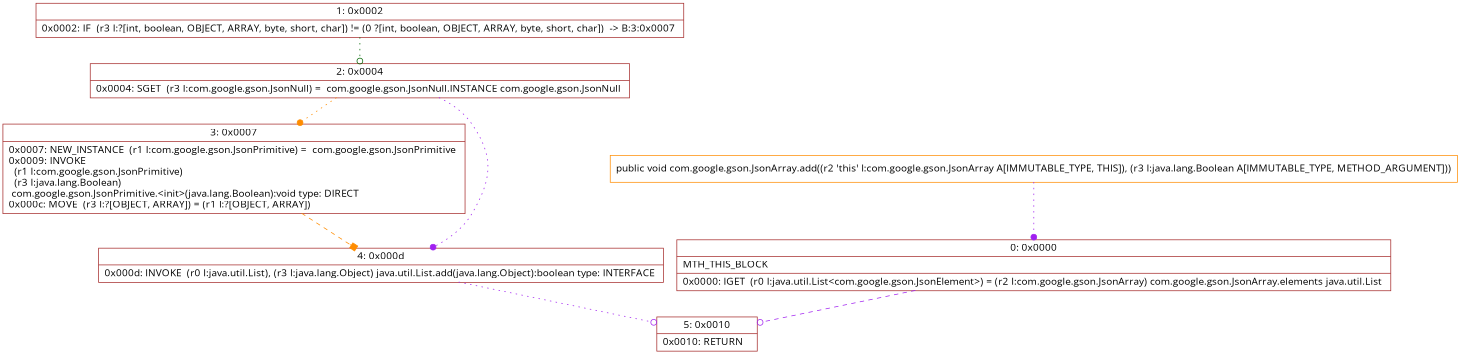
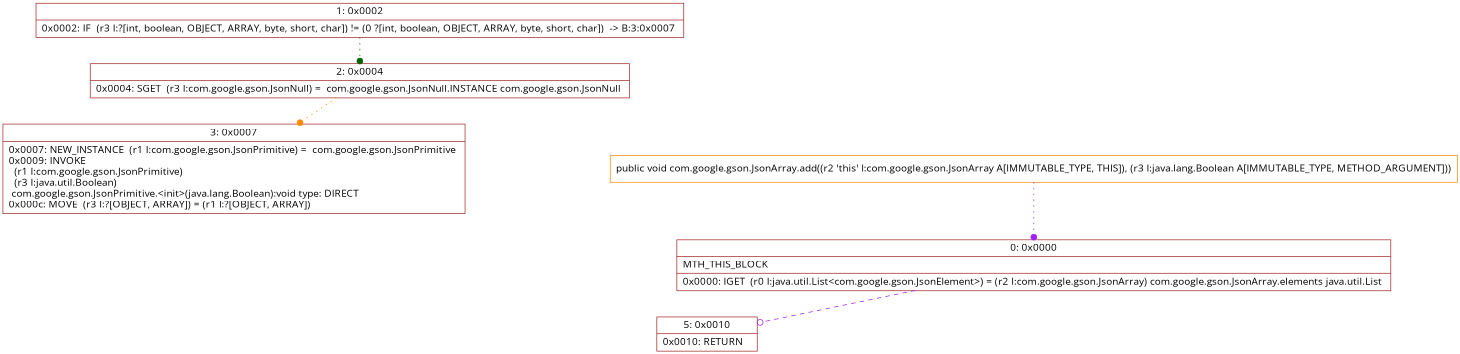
edge "1: 0x0002" -> "2: 0x0004": arrowhead odot -> dot
node "3: 0x0007": text "(r3 I:java.lang.Boolean)" -> "(r3 I:java.util.Boolean)"
node "4: 0x000d": removed
